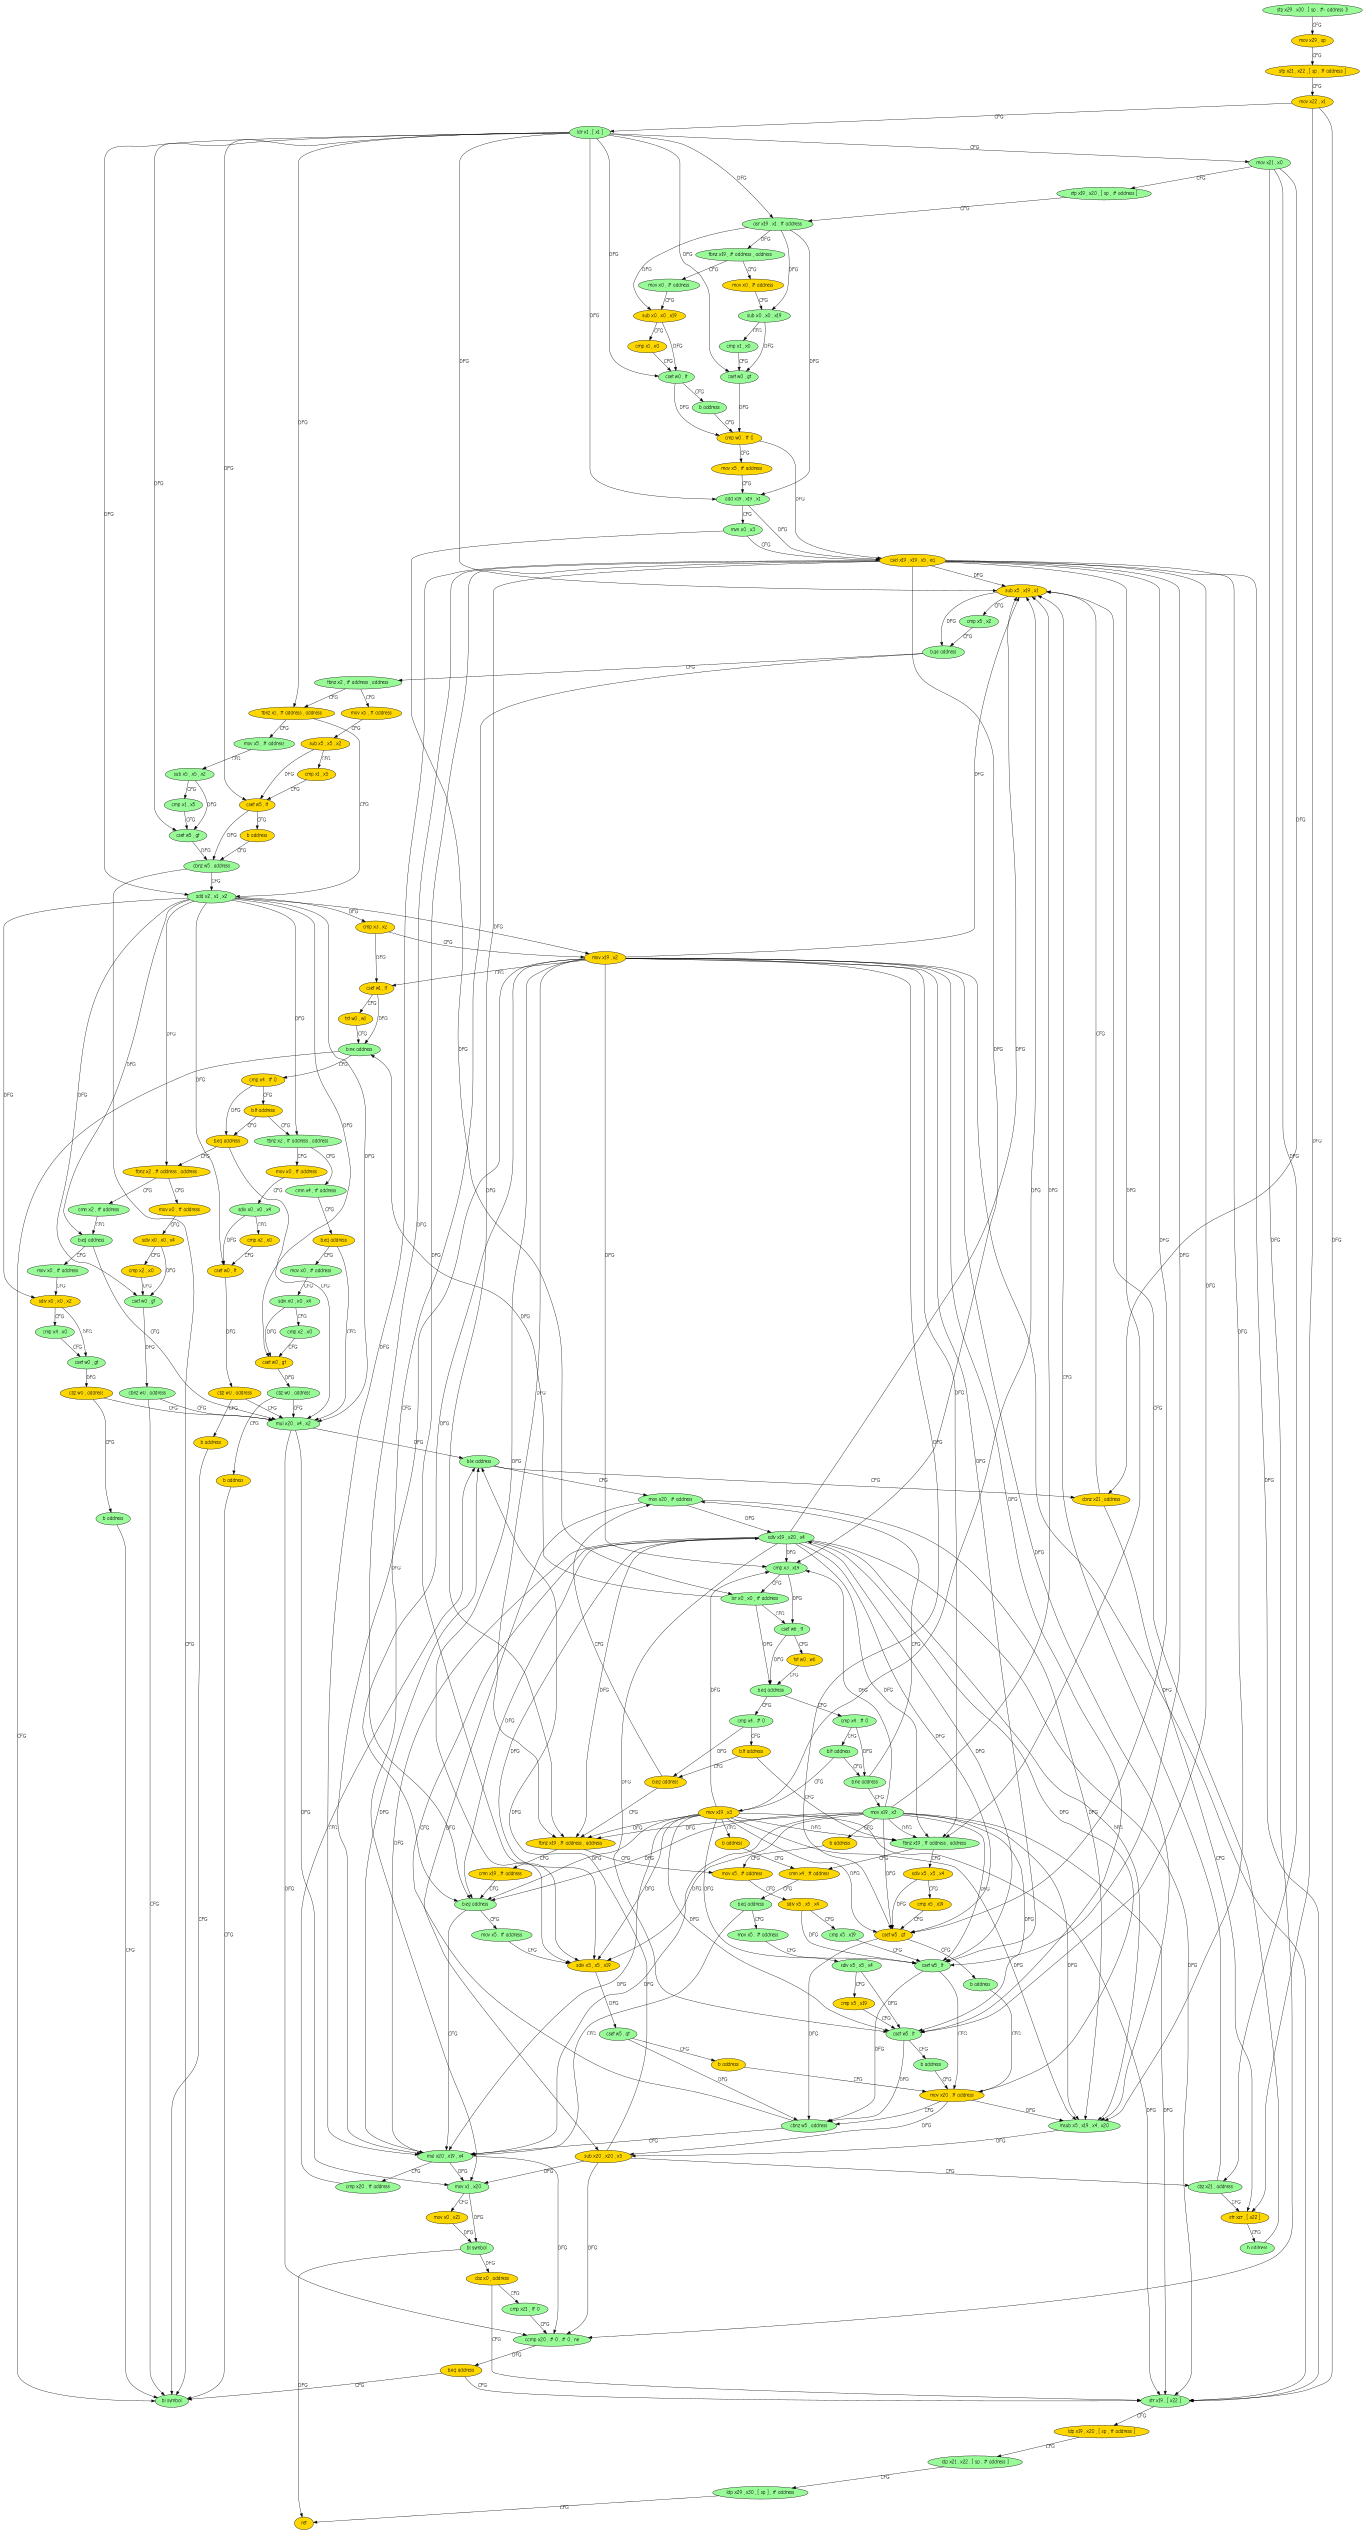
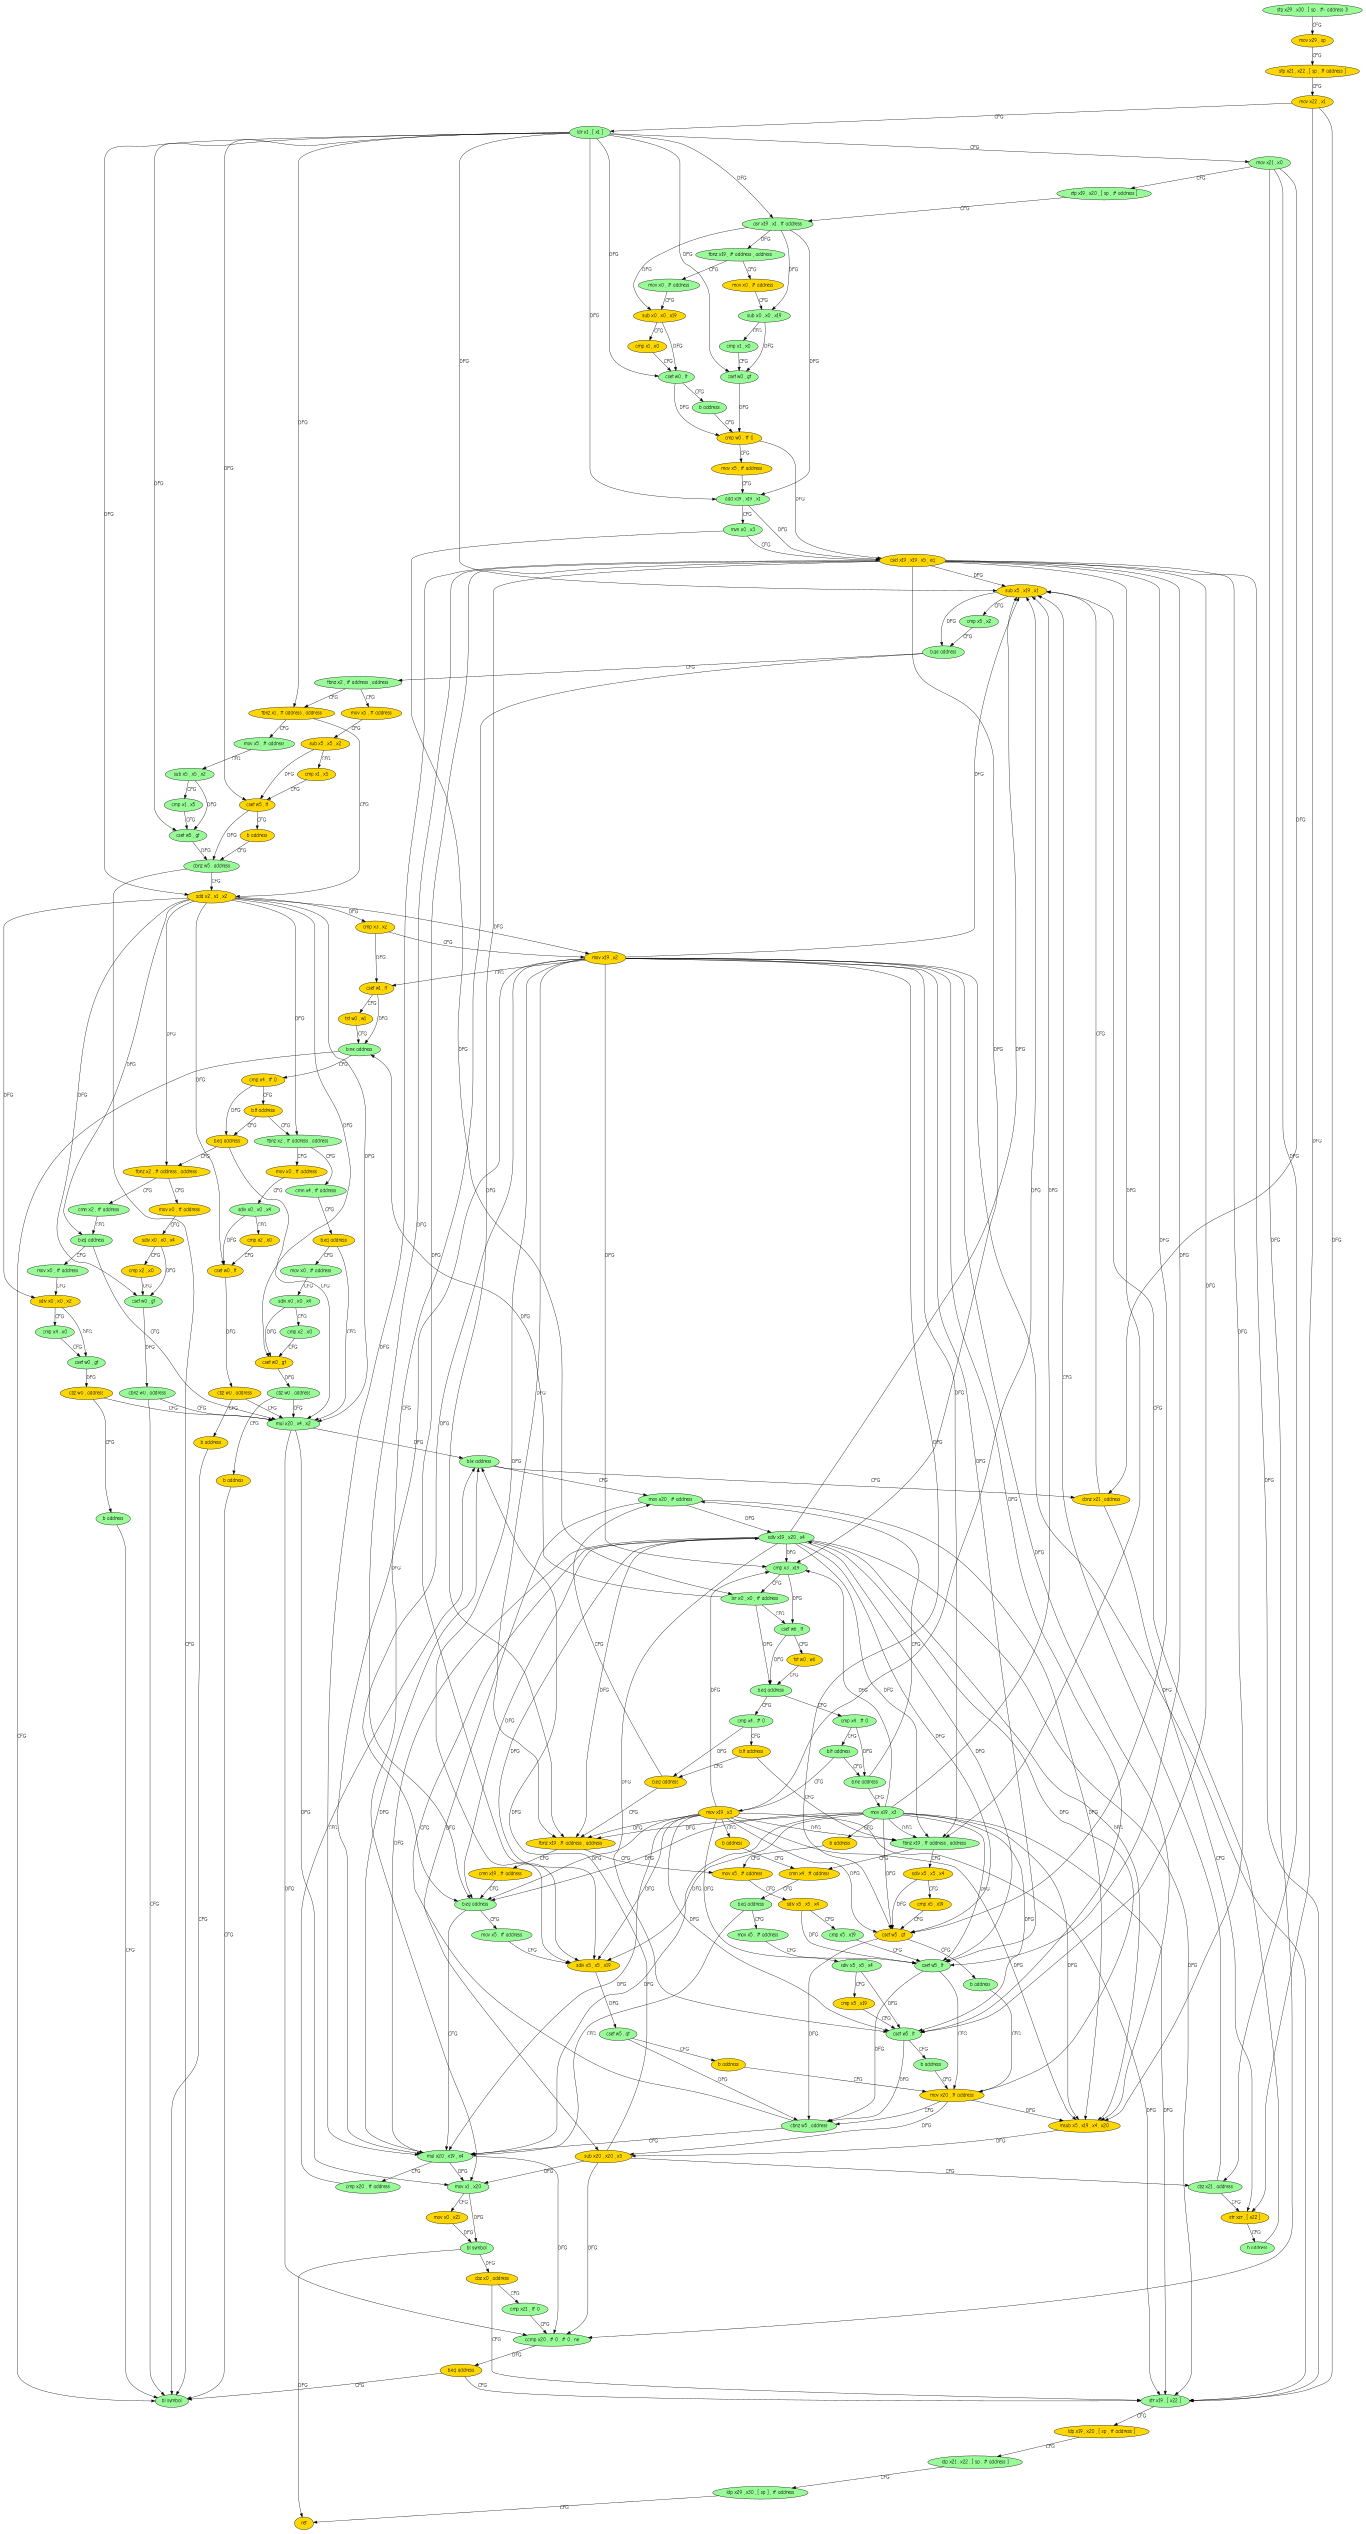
node "add x2 , x1 , x2": fillcolor palegreen -> gold
node "msub x5 , x19 , x4 , x20": fillcolor palegreen -> gold
